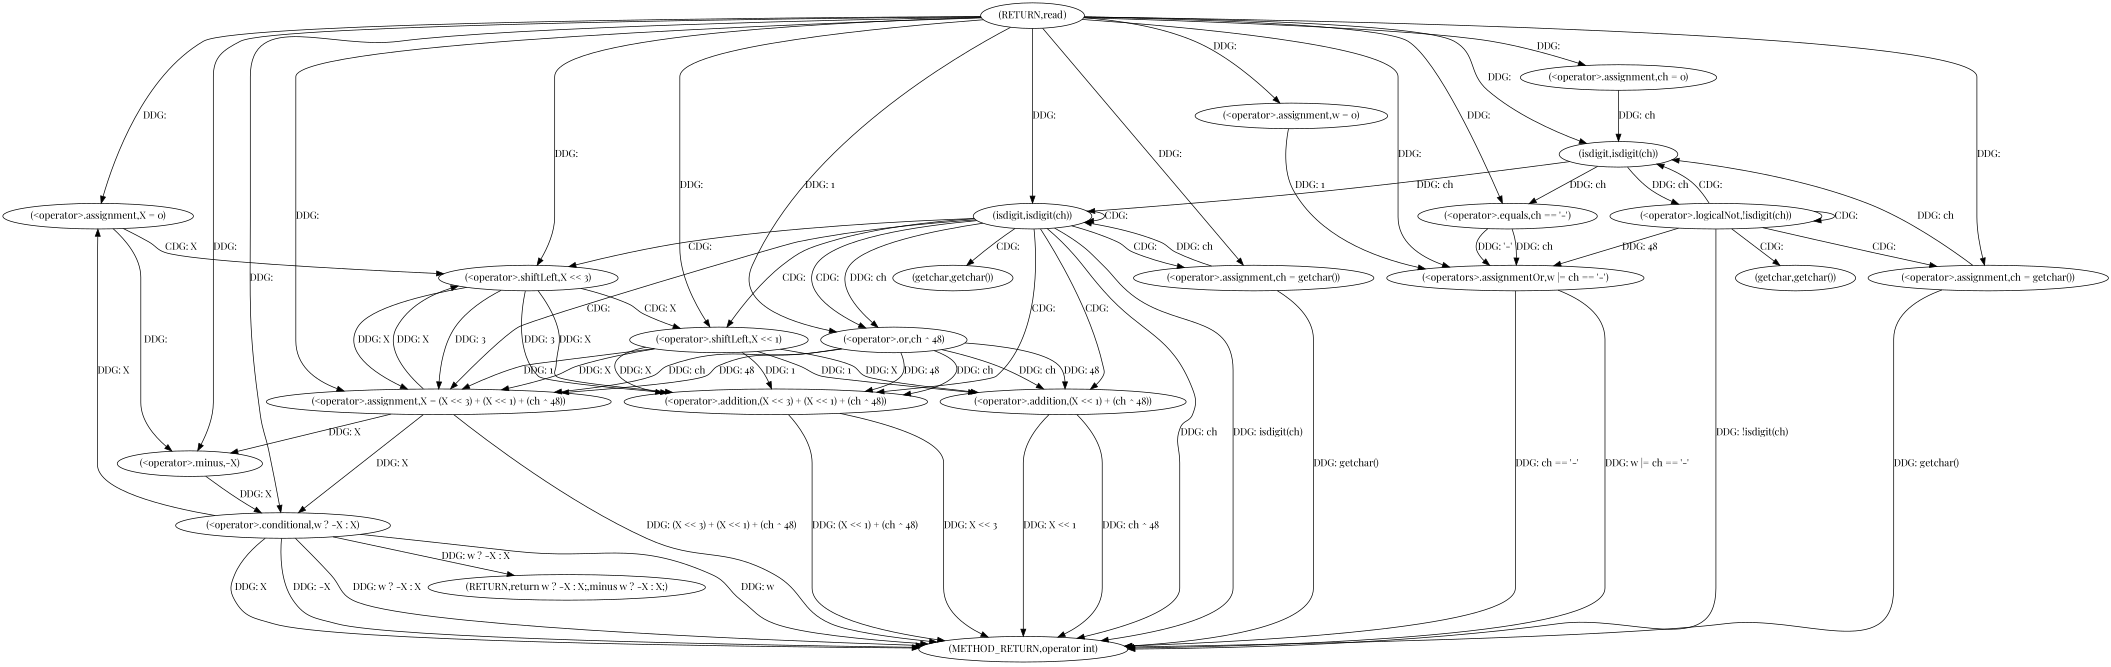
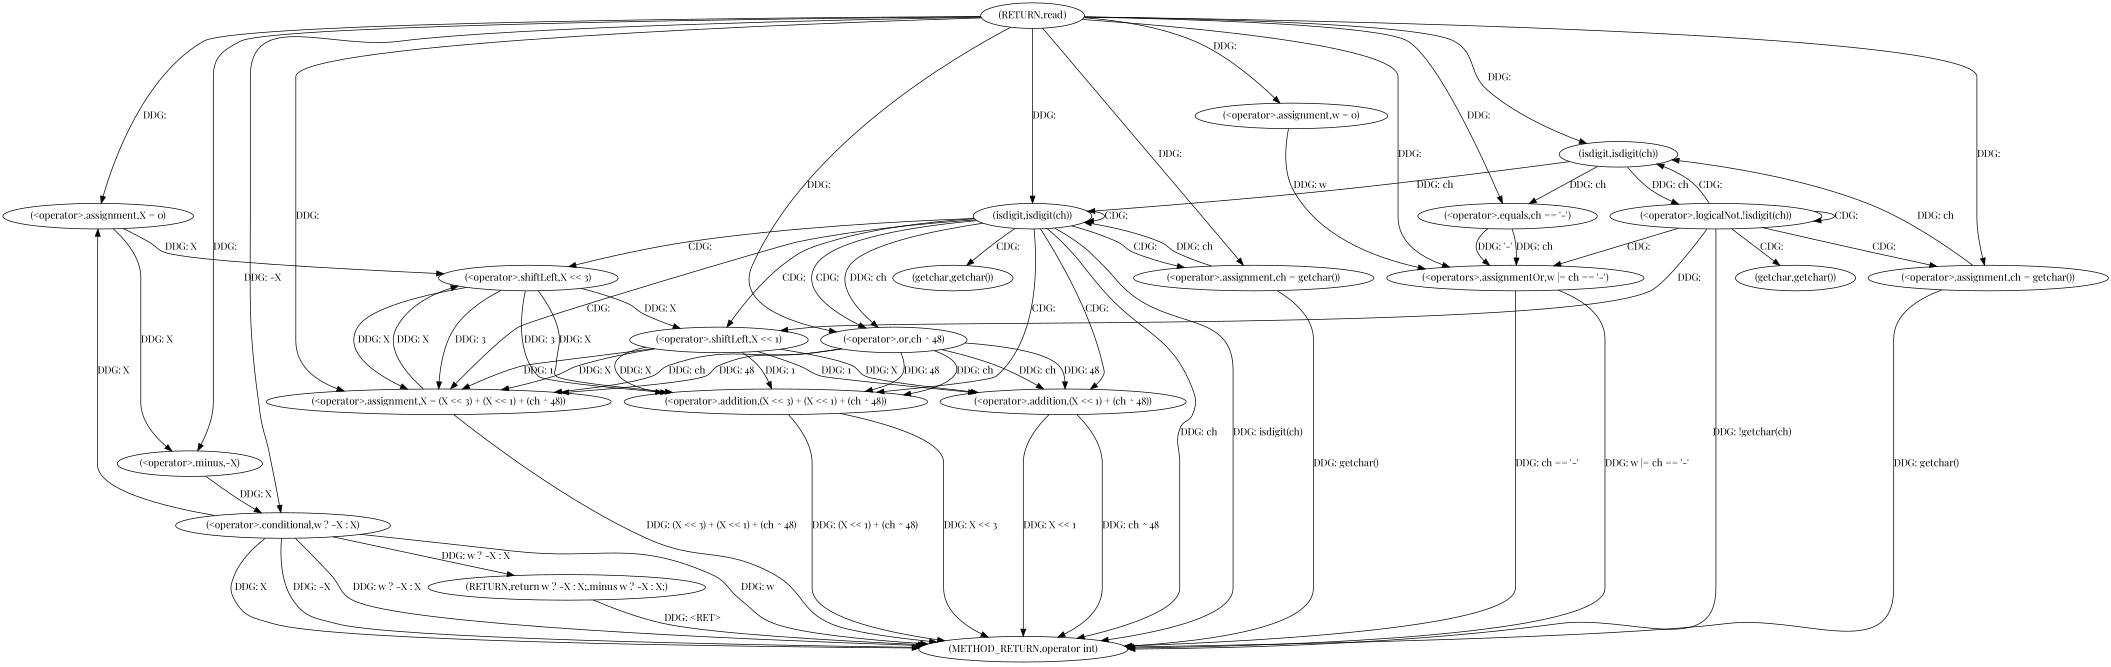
edge "(RETURN,read)" -> "(<operator>.shiftLeft,X << 3)": removed, label "DDG:"
edge "(RETURN,read)" -> "(<operator>.shiftLeft,X << 1)": now "(<operator>.logicalNot,!isdigit(ch))" -> "(<operator>.shiftLeft,X << 1)"
node "(<operator>.assignment,ch = 0)": removed
edge "(RETURN,read)" -> "(<operator>.or,ch ^ 48)": label "DDG: 1" -> "DDG: "
edge "(<operator>.assignment,w = 0)" -> "(<operators>.assignmentOr,w |= ch == '-')": label "DDG: 1" -> "DDG: w"
edge "(<operator>.assignment,X = 0)" -> "(<operator>.shiftLeft,X << 3)": label "CDG: X" -> "DDG: X"
edge "(<operator>.logicalNot,!isdigit(ch))" -> "(<operators>.assignmentOr,w |= ch == '-')": label "DDG: 48" -> "CDG: "
edge "(RETURN,read)" -> "(<operator>.conditional,w ? -X : X)": label "DDG: " -> "DDG: -X"
edge "(<operator>.shiftLeft,X << 3)" -> "(<operator>.shiftLeft,X << 1)": label "CDG: X" -> "DDG: X"
edge "(<operator>.assignment,X = 0)" -> "(<operator>.minus,-X)": label "DDG: " -> "DDG: X"
edge "(<operator>.assignment,X = (X << 3) + (X << 1) + (ch ^ 48))" -> "(<operator>.minus,-X)": removed, label "DDG: X"
edge "(<operator>.logicalNot,!isdigit(ch))" -> "(METHOD_RETURN,operator int)": label "DDG: !isdigit(ch)" -> "DDG: !getchar(ch)"
edge "(<operator>.assignment,X = (X << 3) + (X << 1) + (ch ^ 48))" -> "(<operator>.conditional,w ? -X : X)": removed, label "DDG: X"
edge "(RETURN,return w ? -X : X;,minus w ? -X : X;)" -> "(METHOD_RETURN,operator int)": added, label "DDG: <RET>"
